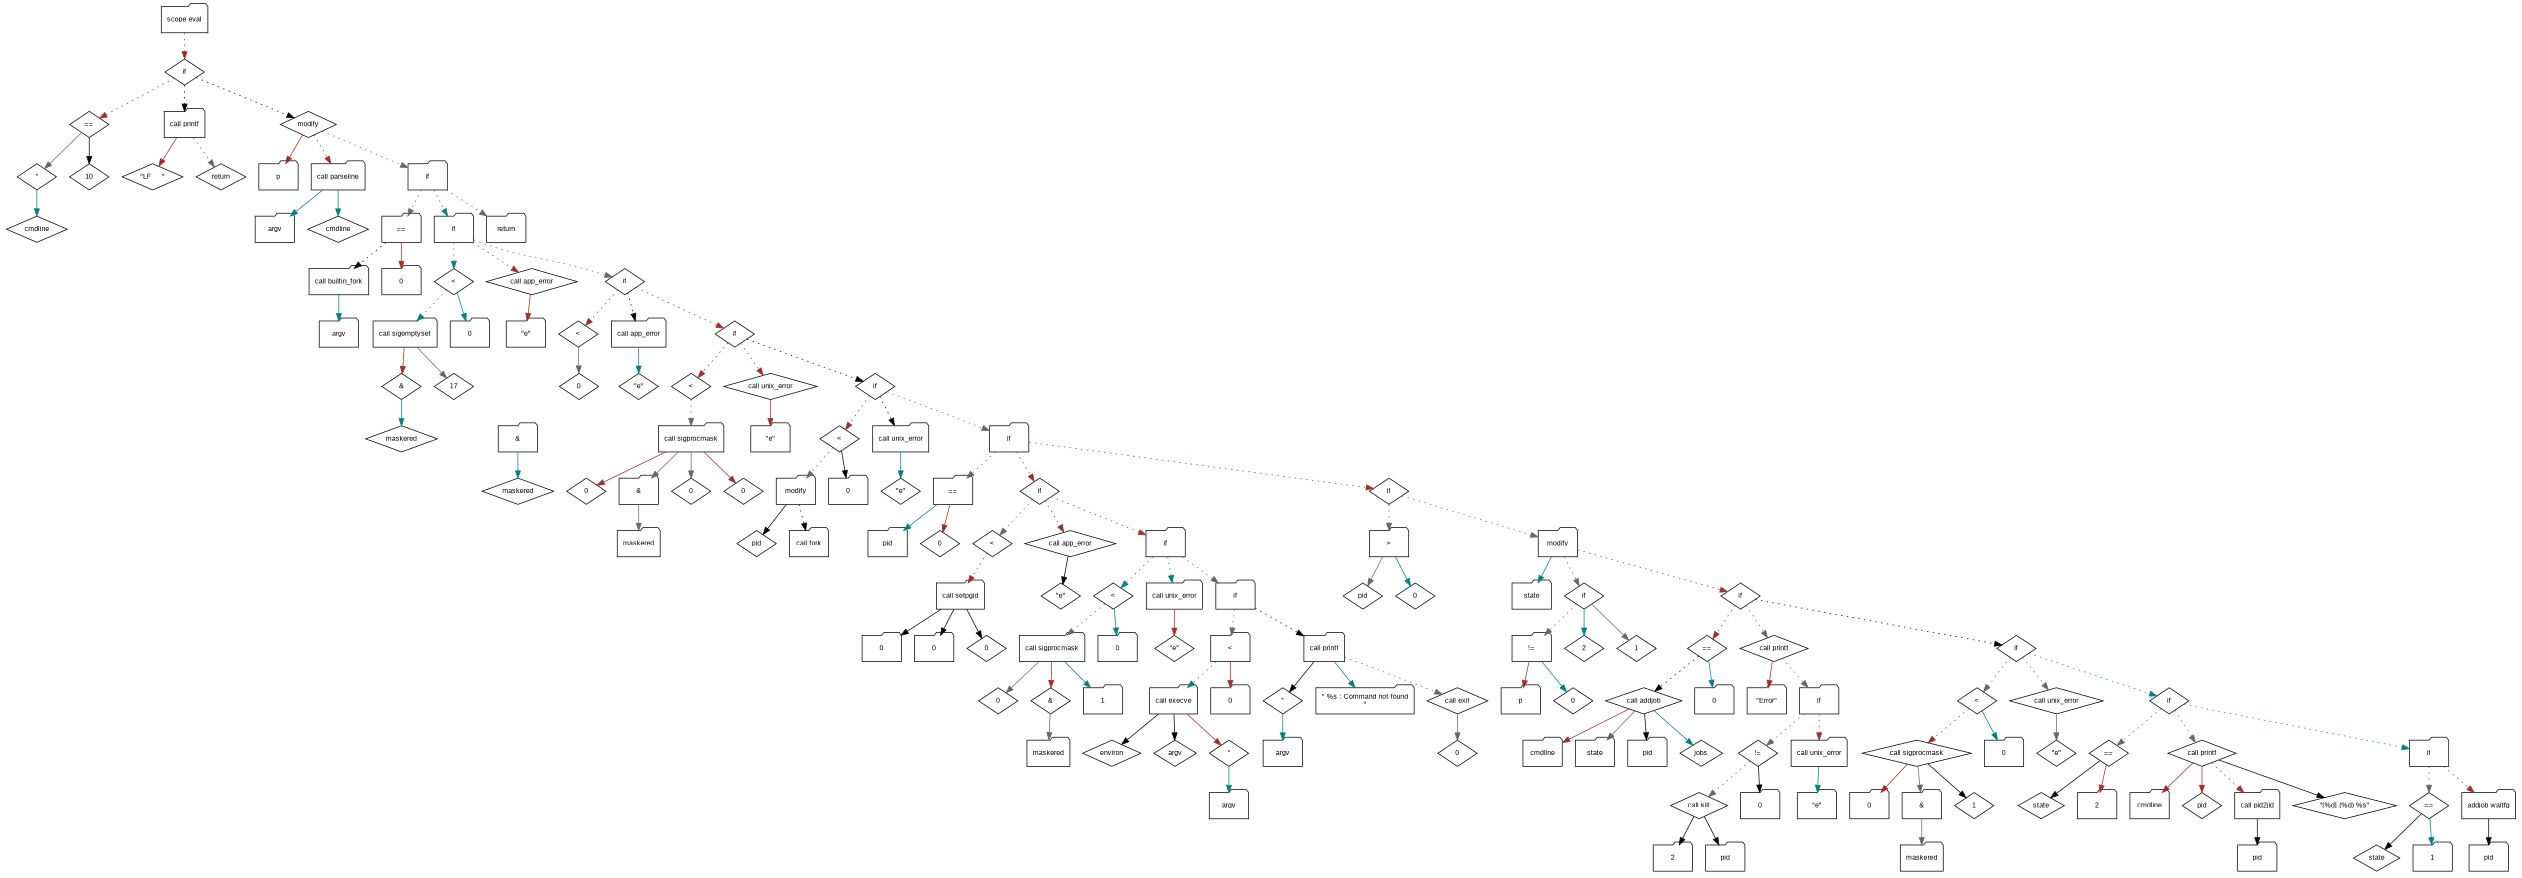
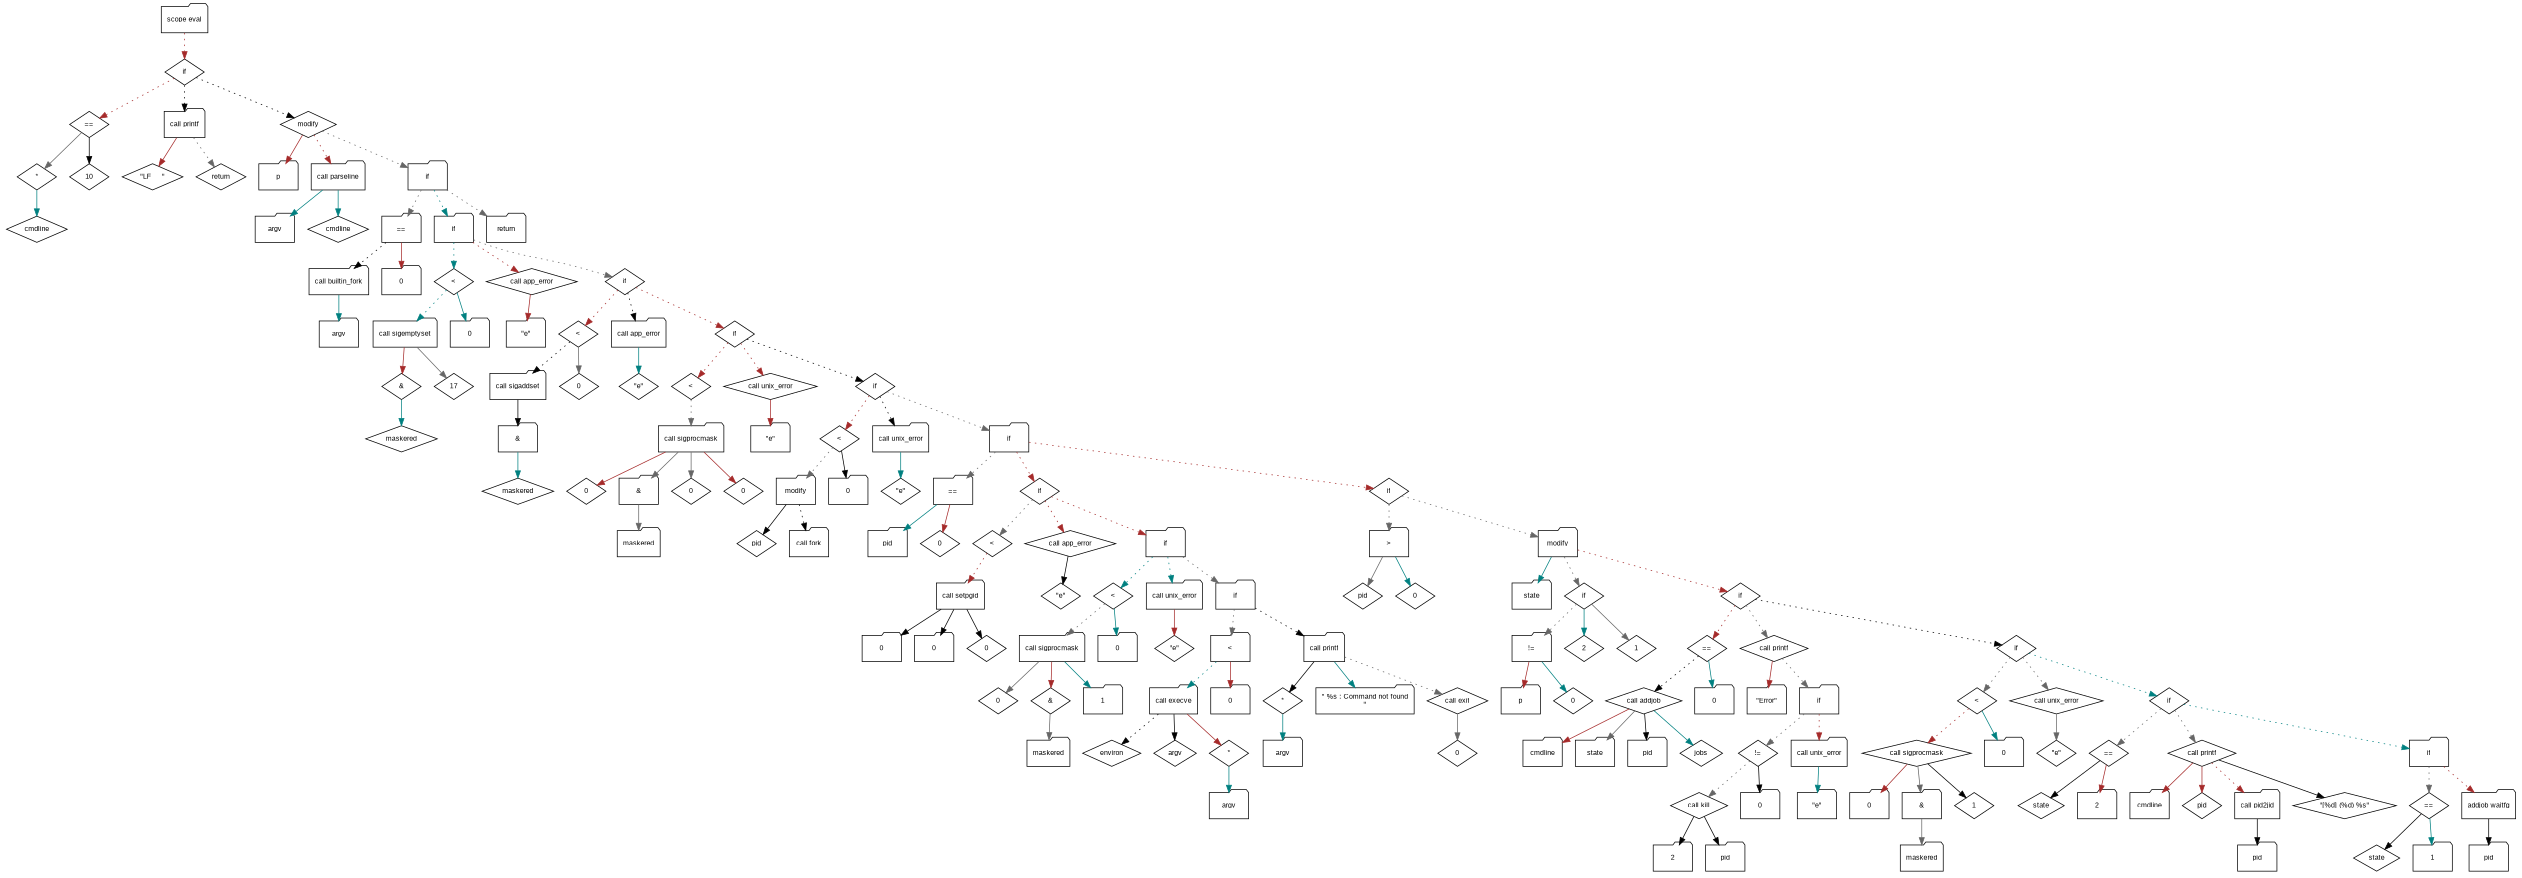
node "call sigaddset": added
edge "call execve" -> "environ": style solid -> dotted
